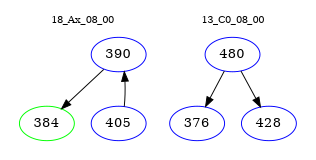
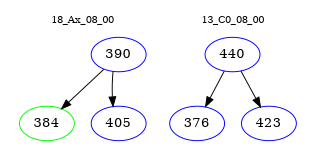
node "480": label "480" -> "440"
edge "405" -> "390": reversed
node "428": label "428" -> "423"
